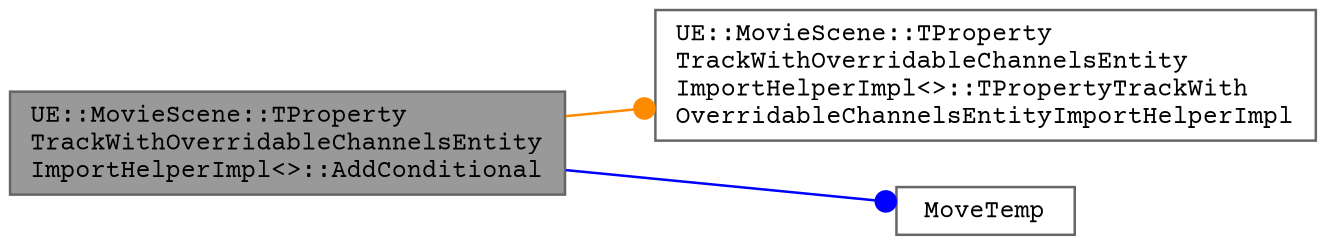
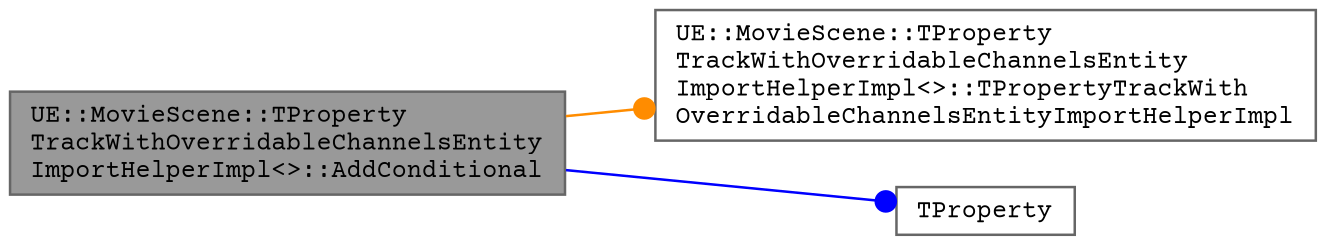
node "MoveTemp": label "MoveTemp" -> "TProperty"
